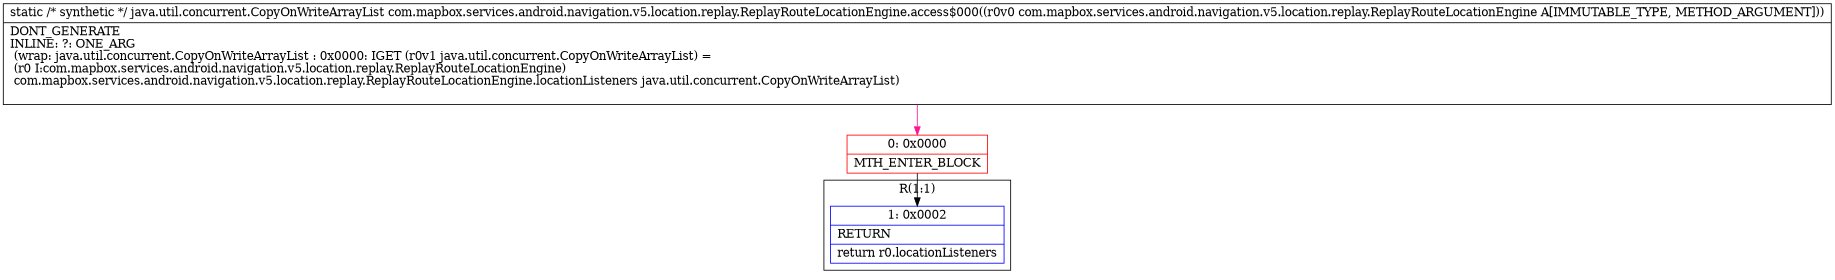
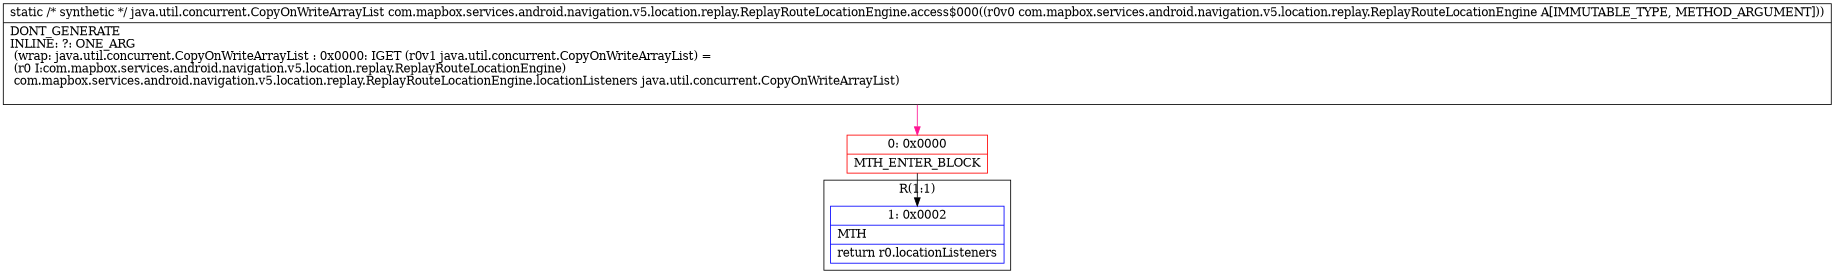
node "1: 0x0002": text "RETURN" -> "MTH"
